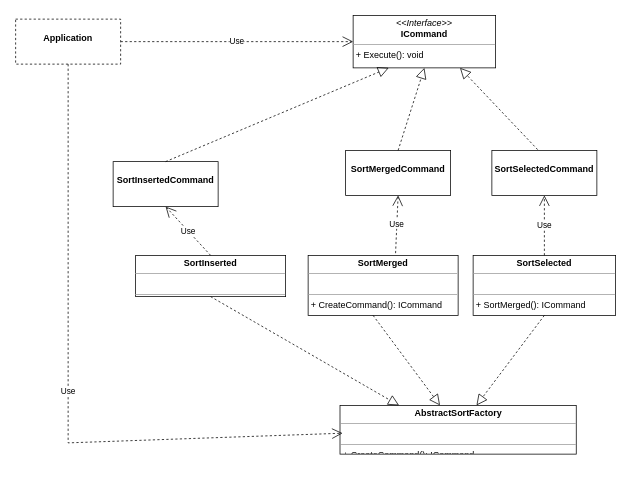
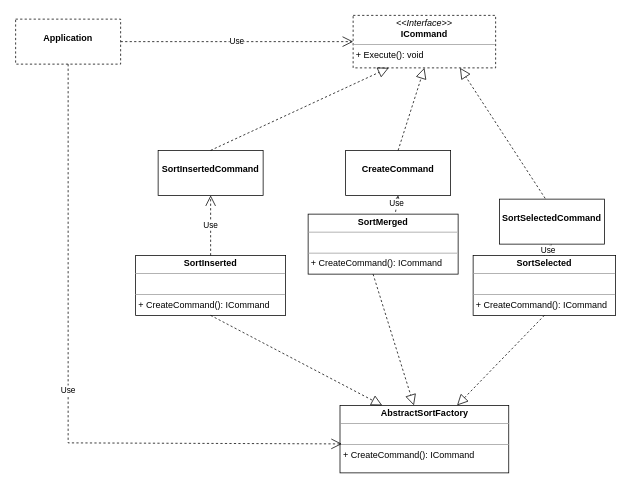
node "<<Interface>> ICommand + Execute(): void": style solid -> dashed
node "SortMergedCommand": label "SortMergedCommand" -> "CreateCommand"
node "SortSelectedCommand": moved (544, 173) -> (552, 222)
node "SortInsertedCommand": moved (165, 184) -> (210, 173)
node "SortSelected + SortMerged(): ICommand": label "SortSelected + SortMerged(): ICommand" -> "SortSelected + CreateCommand(): ICommand"
node "SortInserted + CreateCommand(): ICommand": size 150x41 -> 150x60
node "SortMerged + CreateCommand(): ICommand": moved (383, 285) -> (383, 244)
node "AbstractSortFactory + CreateCommand(): ICommand": size 236x49 -> 169x68
